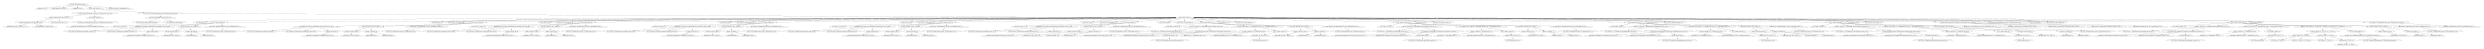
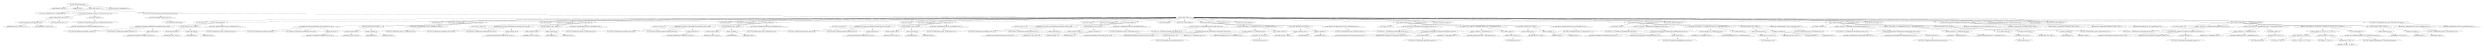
node "(PARAM,TIFF *tif)": removed
node "(LOCAL,enum TIFFReadDirEntryErr err: TIFFReadDirEntryErr)": added
node "(IDENTIFIER,direntry,switch(direntry->tdir_type))": removed
node "(LOCAL,uint8_t m: uint8_t)": removed
node "(LOCAL,uint64_t m: uint64_t)": removed
